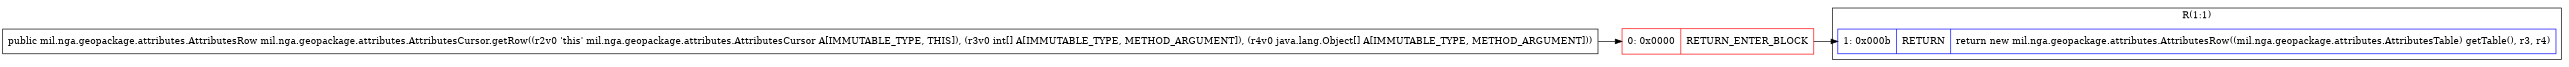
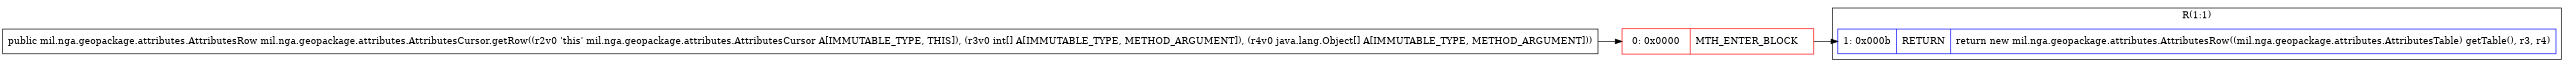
node "0: 0x0000": text "RETURN_ENTER_BLOCK" -> "MTH_ENTER_BLOCK"
